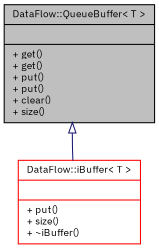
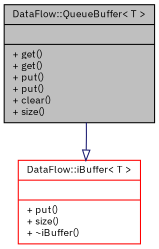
edge "DataFlow::iBuffer< T >" -> "DataFlow::QueueBuffer< T >": reversed
